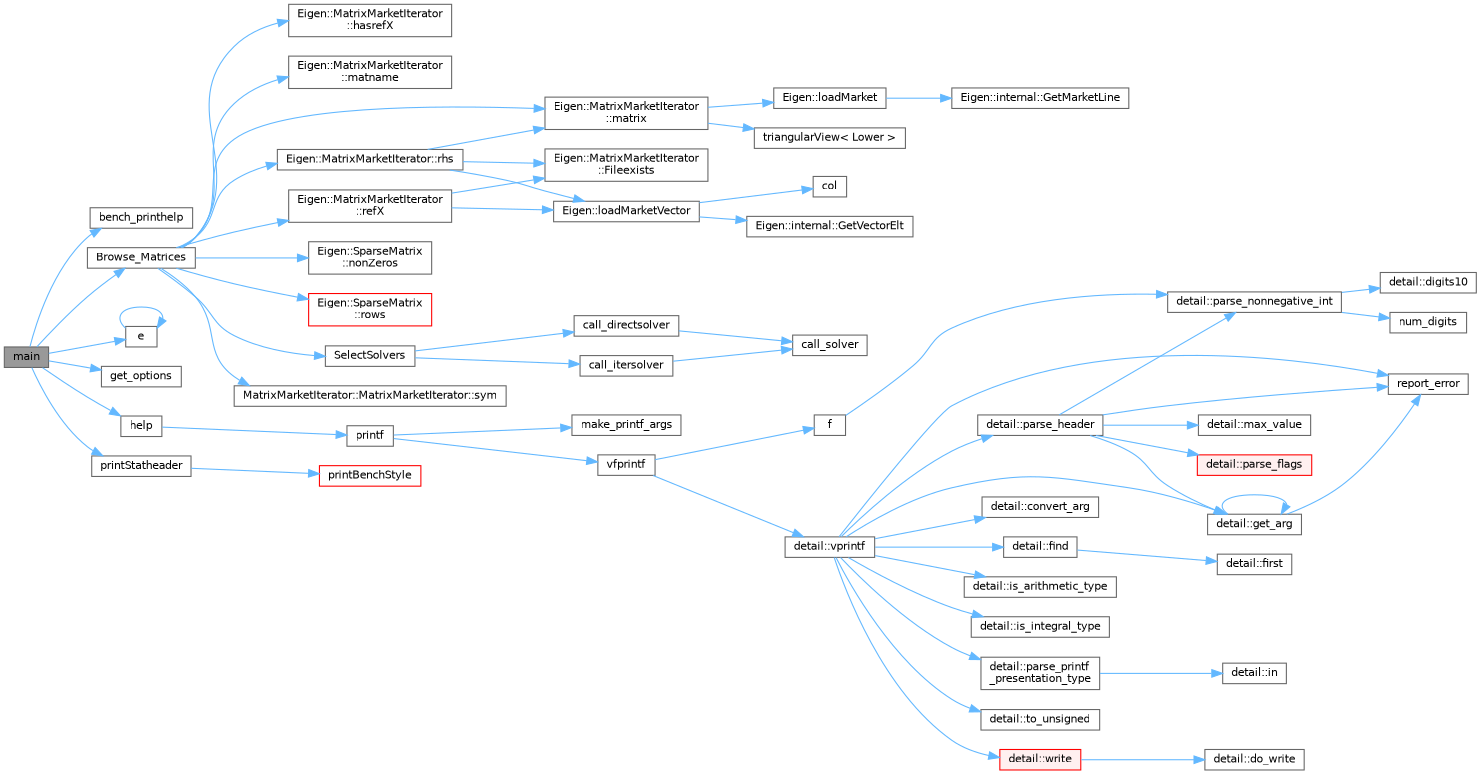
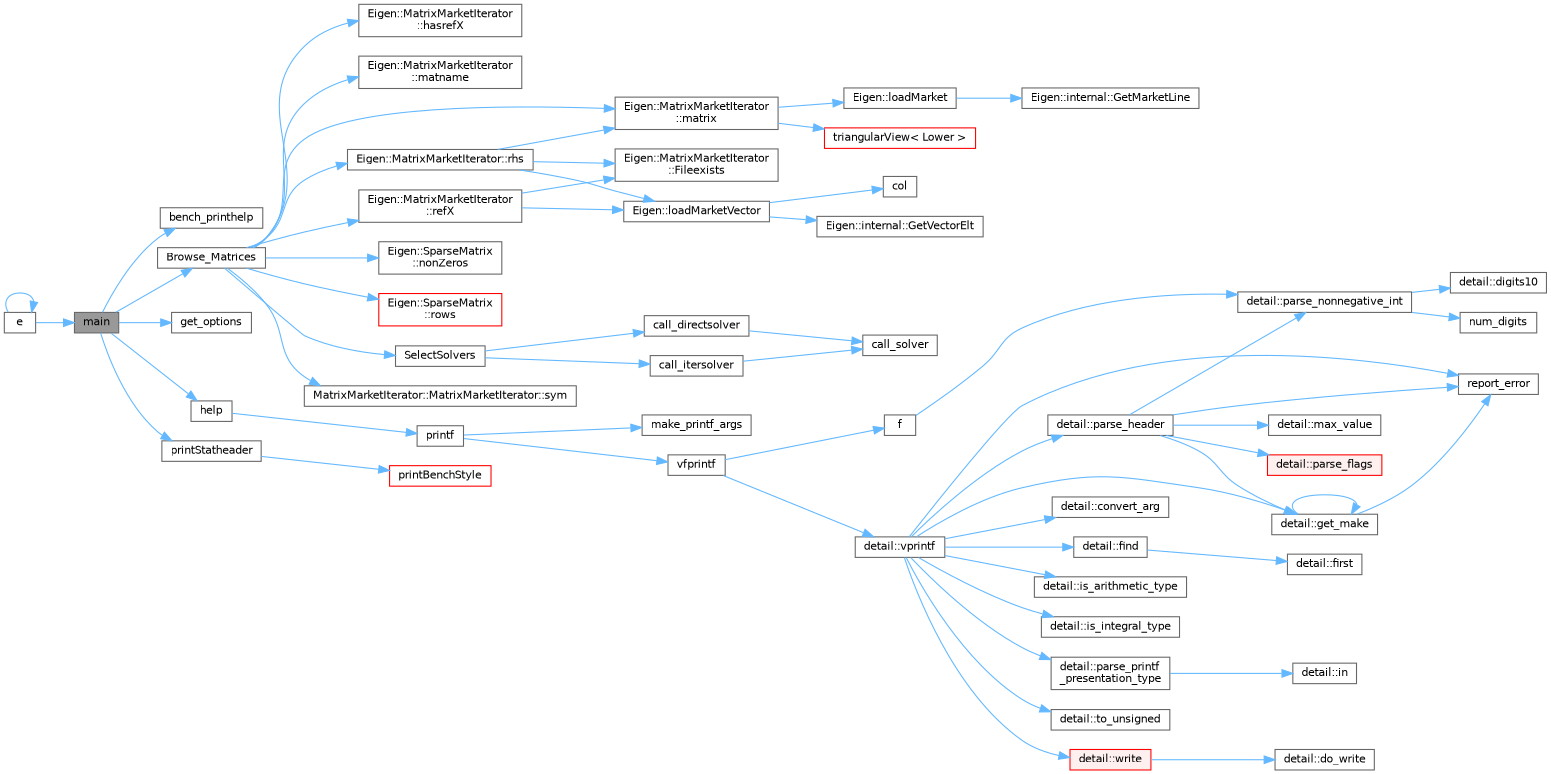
node "triangularView< Lower >": color grey40 -> red
edge "main" -> "e": reversed
node "detail::get_arg": label "detail::get_arg" -> "detail::get_make"
